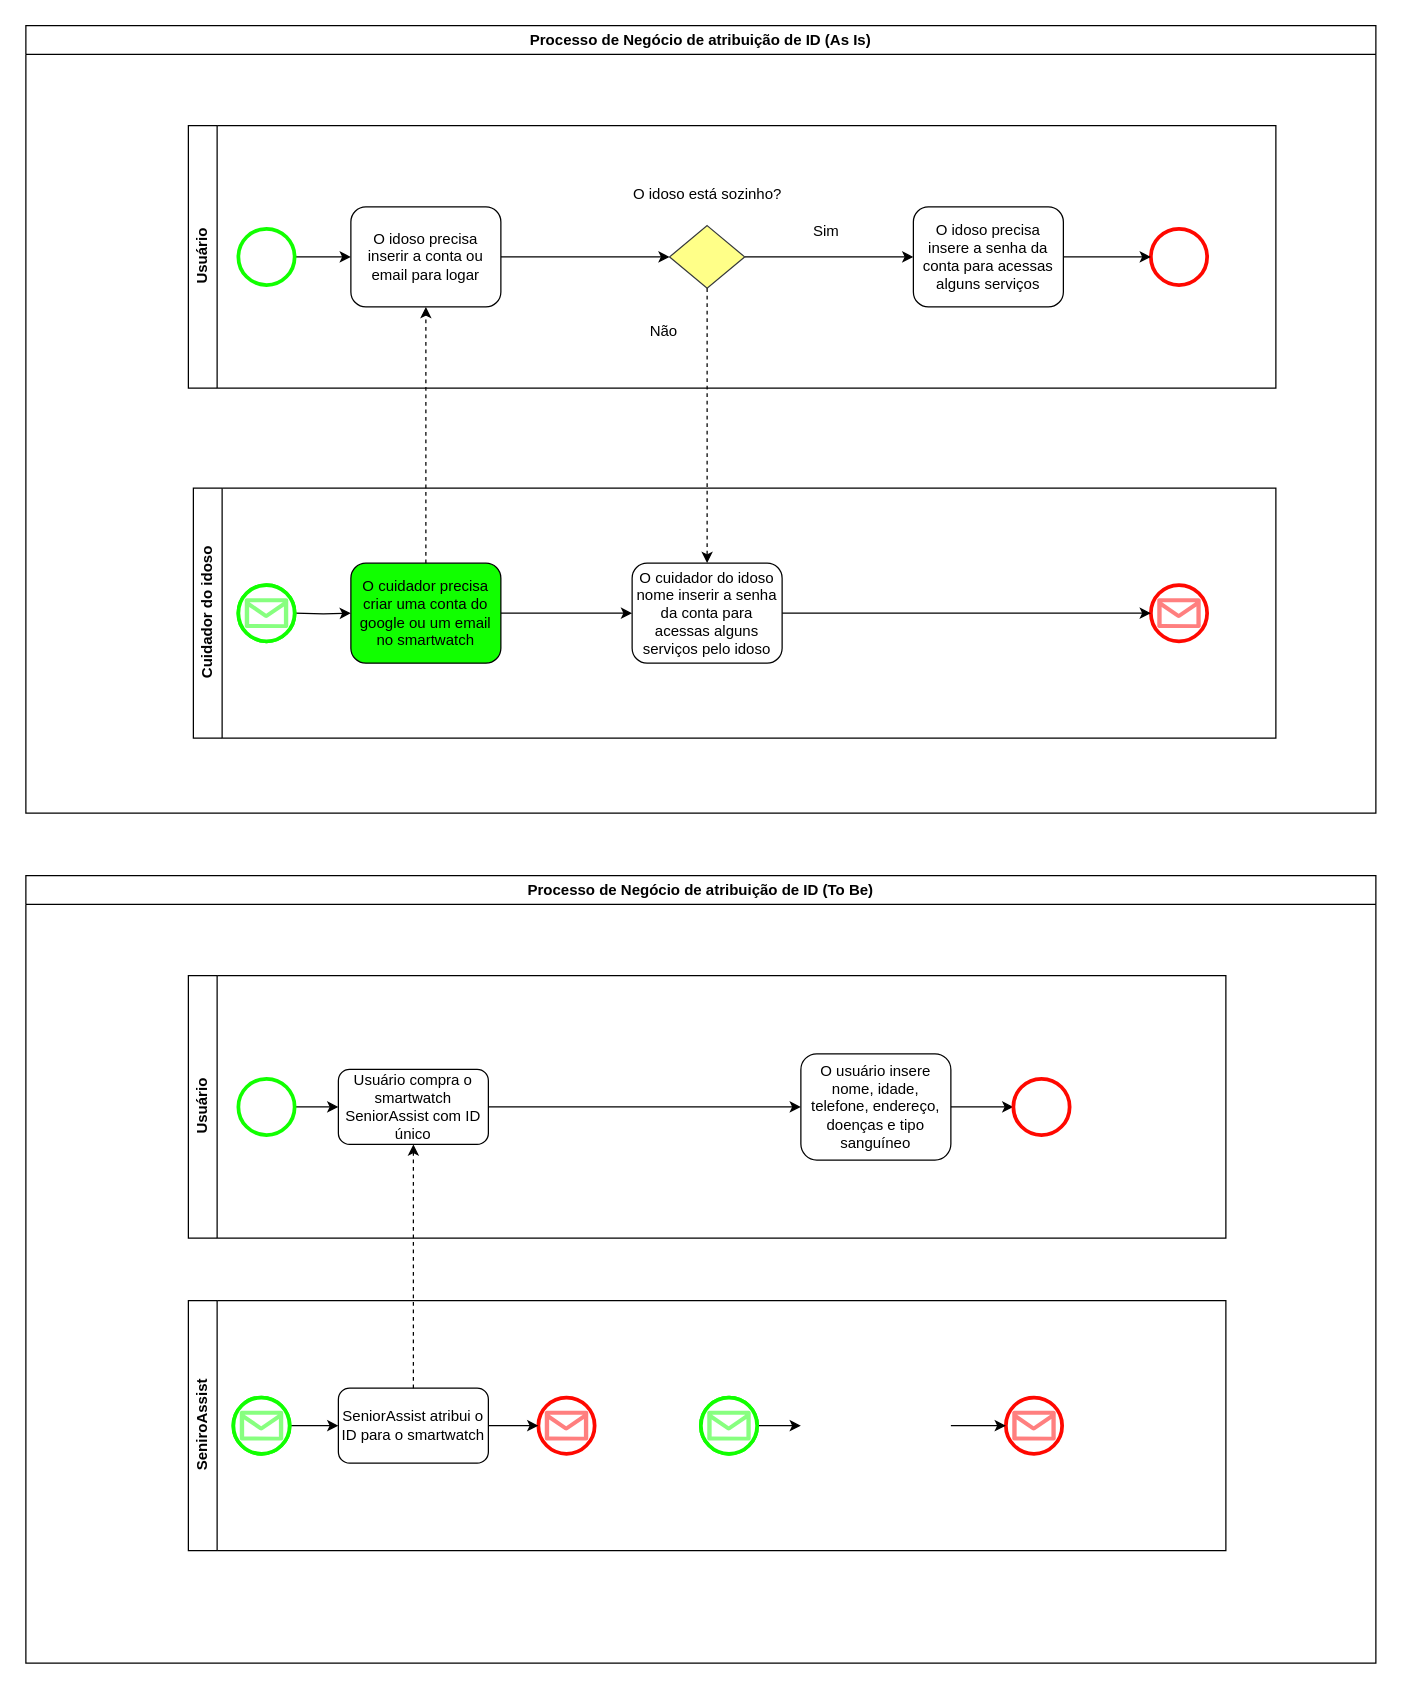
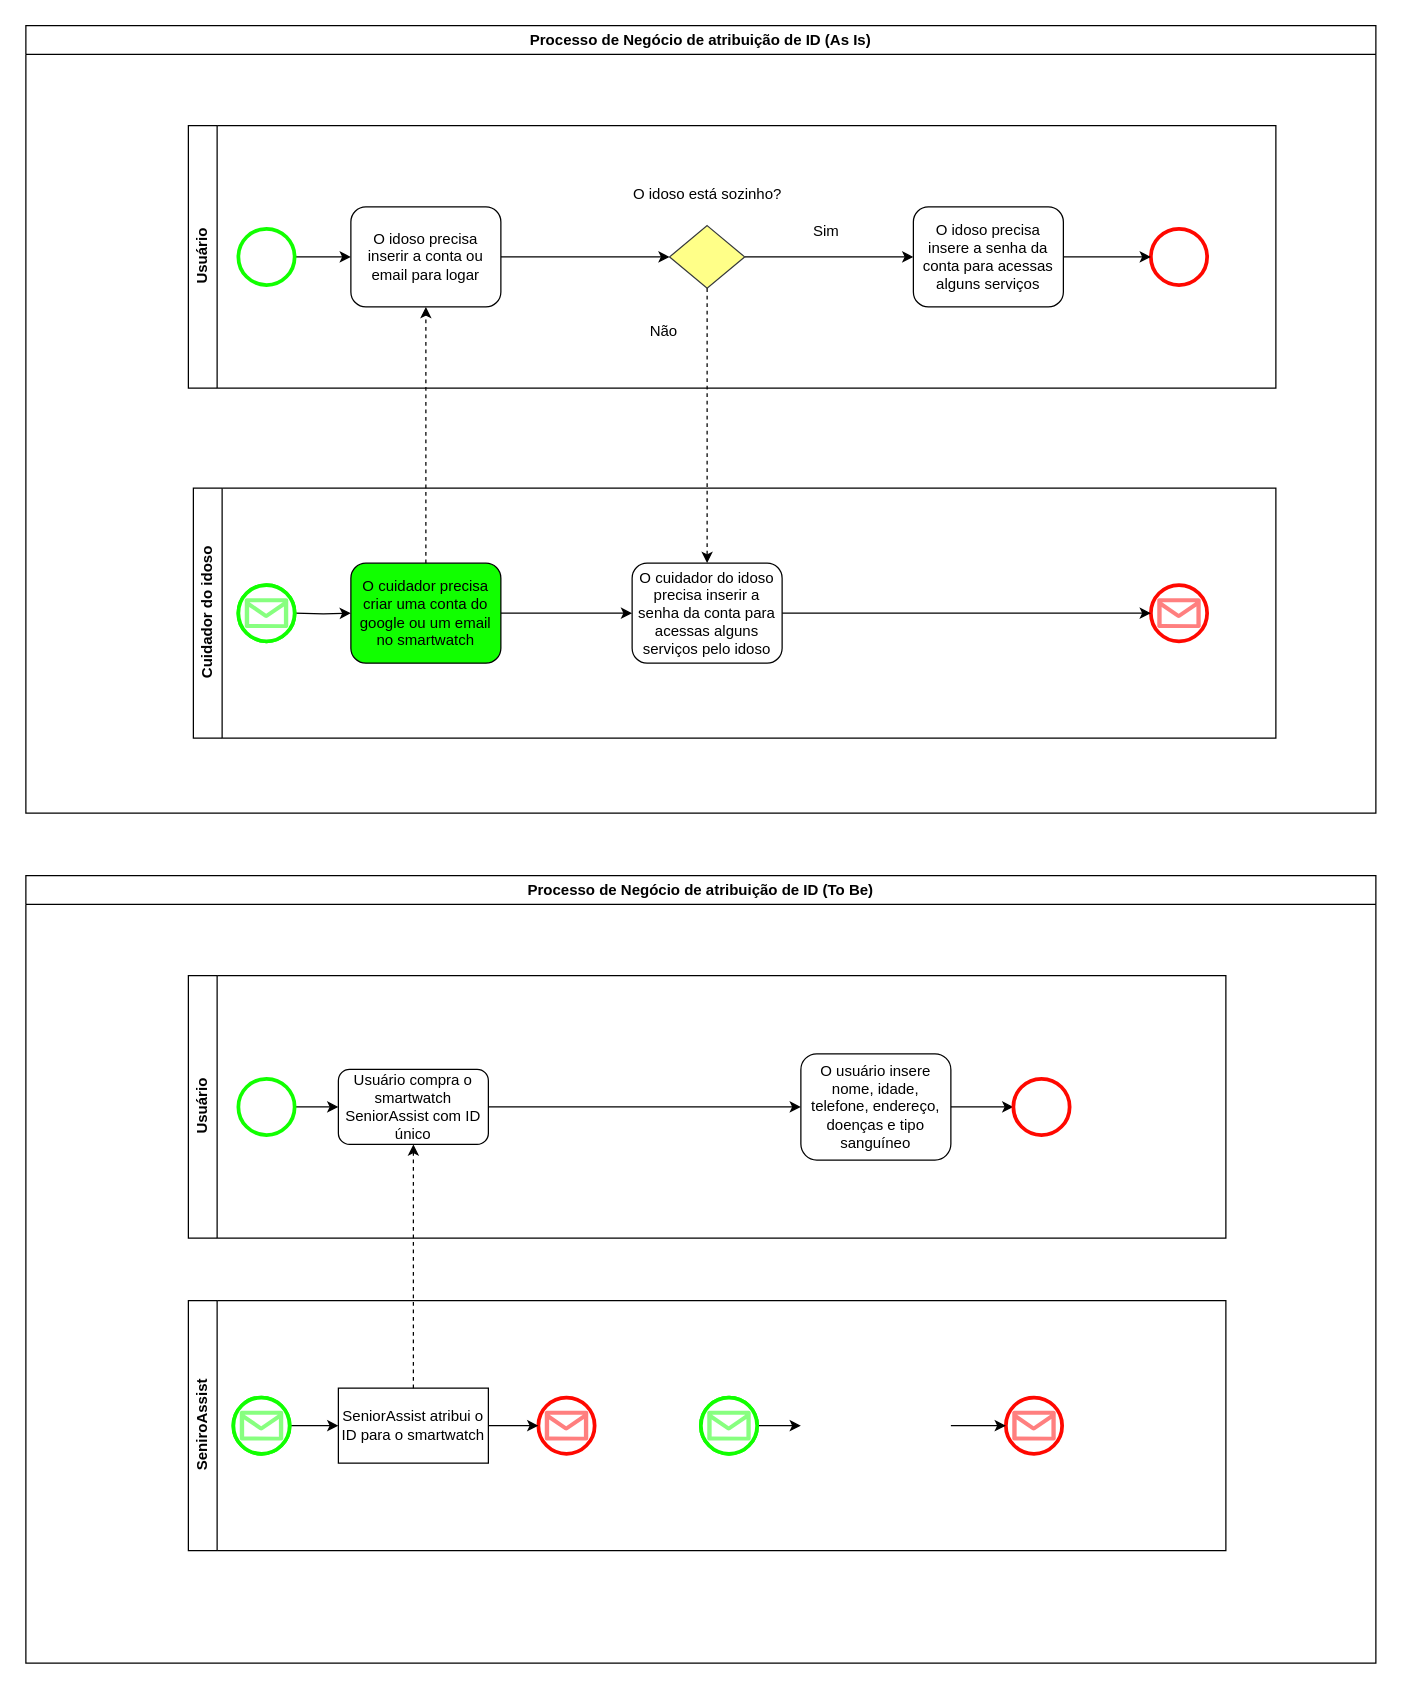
node "O cuidador do idoso nome inserir a senha da conta para acessas alguns serviços pelo idoso": label "O cuidador do idoso nome inserir a senha da conta para acessas alguns serviços pelo idoso" -> "O cuidador do idoso precisa inserir a senha da conta para acessas alguns serviços pelo idoso"
node "SeniorAssist atribui o ID para o smartwatch": shape rounded rectangle -> rectangle
